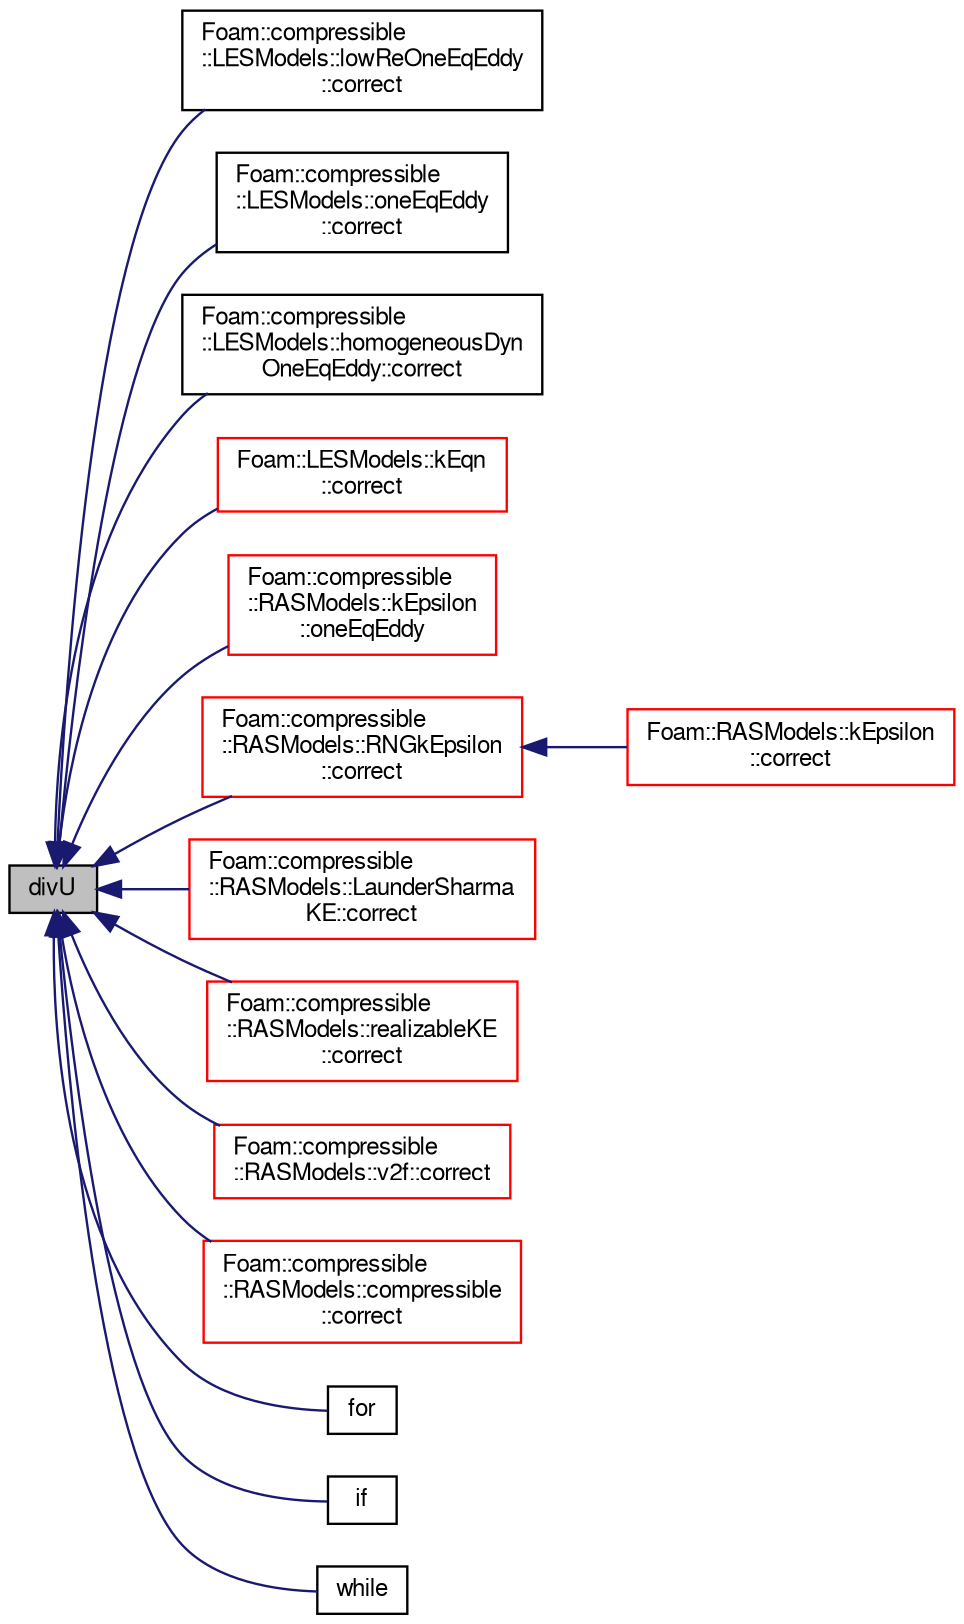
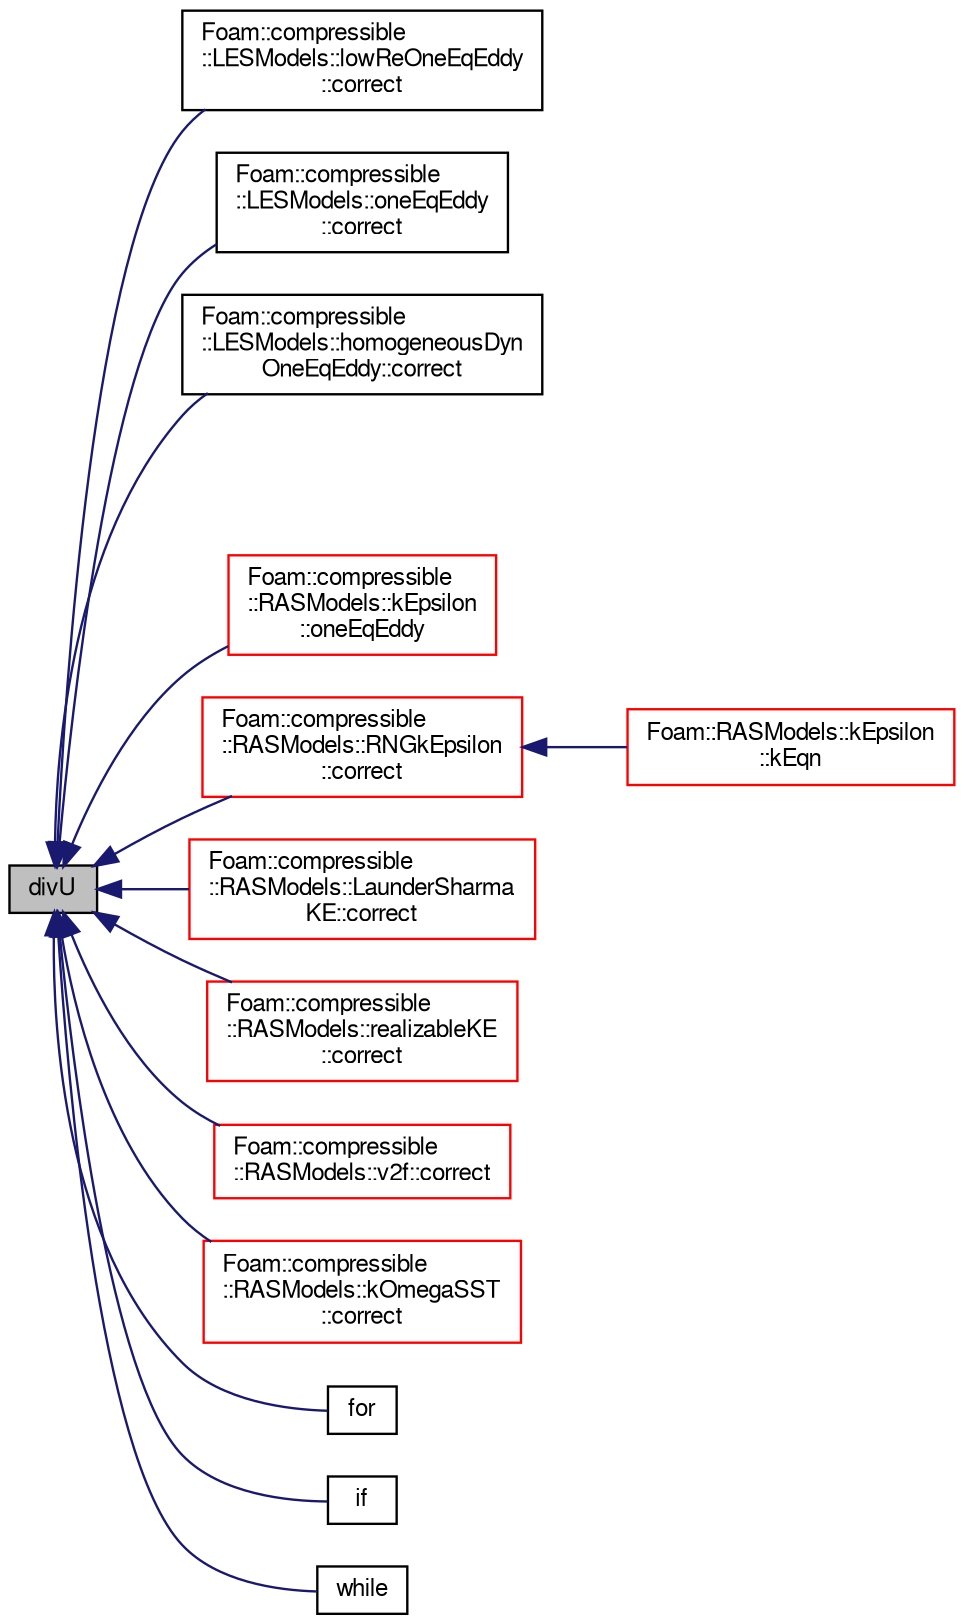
node "Foam::LESModels::kEqn ::correct": removed
node "Foam::RASModels::kEpsilon ::correct": label "Foam::RASModels::kEpsilon ::correct" -> "Foam::RASModels::kEpsilon ::kEqn"
node "Foam::compressible ::RASModels::compressible ::correct": label "Foam::compressible ::RASModels::compressible ::correct" -> "Foam::compressible ::RASModels::kOmegaSST ::correct"
